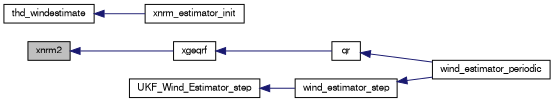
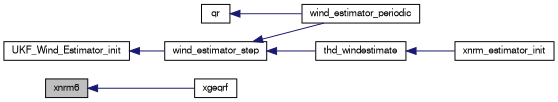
node "xnrm2": label "xnrm2" -> "xnrm6"
edge "qr" -> "xgeqrf": removed
edge "thd_windestimate" -> "wind_estimator_step": added
node "UKF_Wind_Estimator_step": label "UKF_Wind_Estimator_step" -> "UKF_Wind_Estimator_init"
